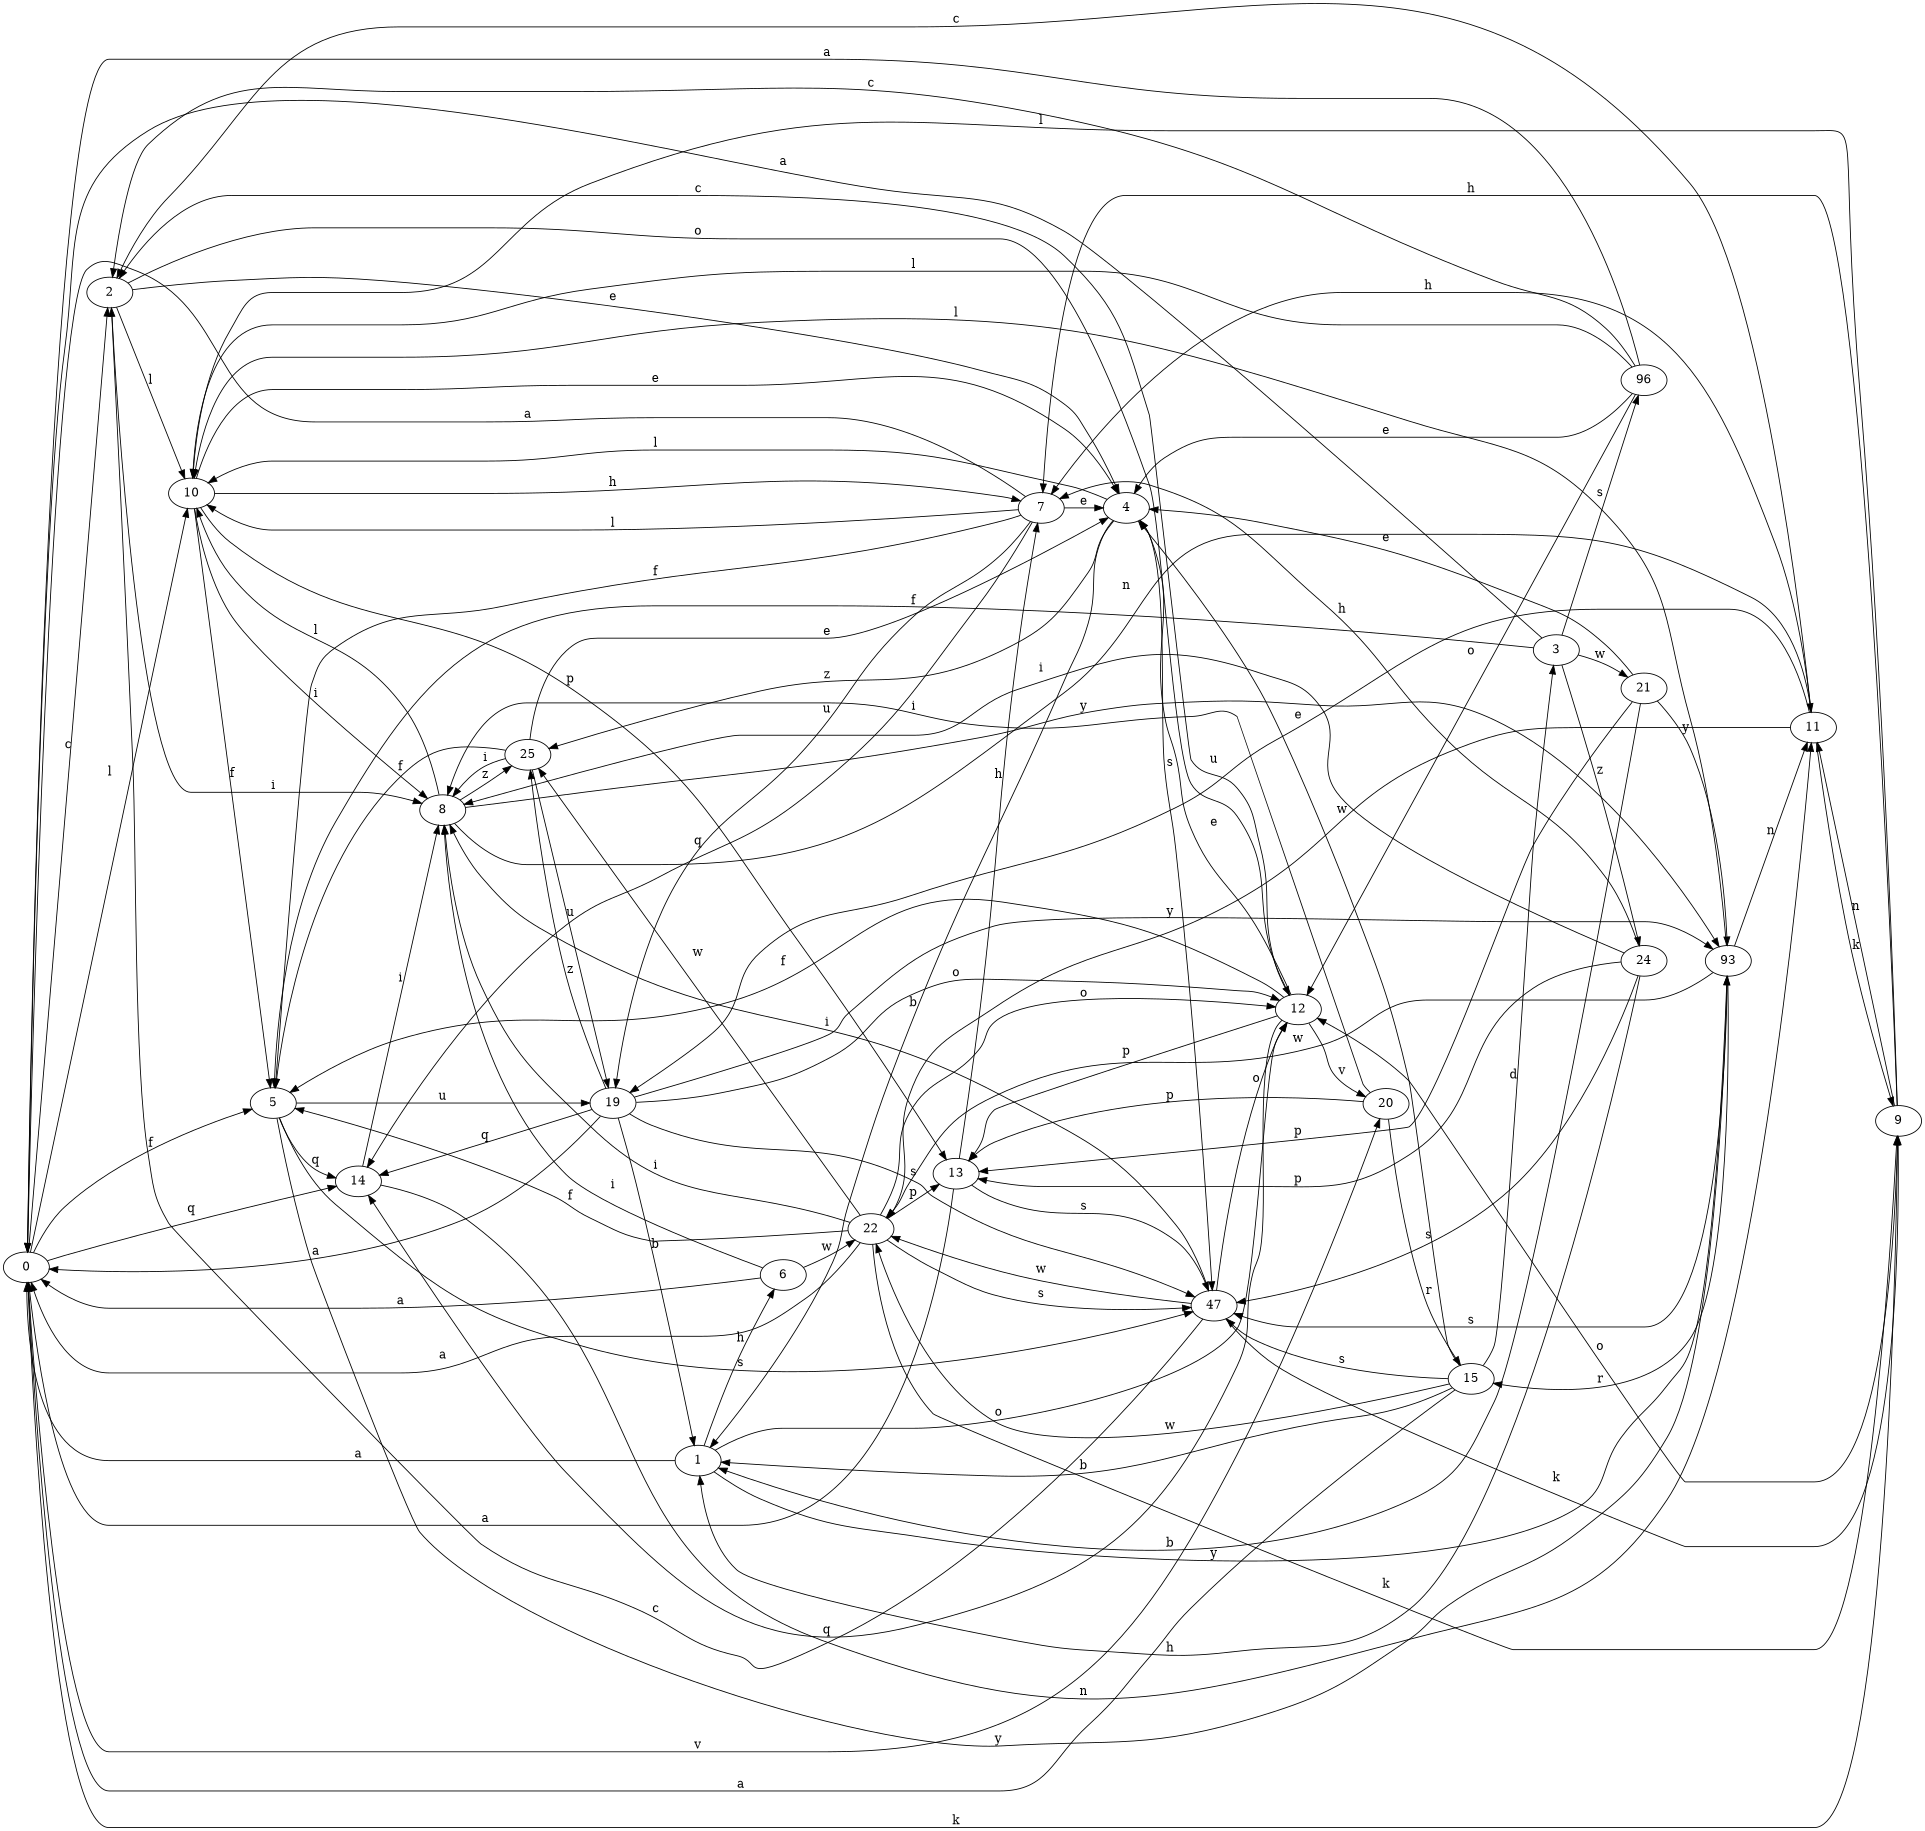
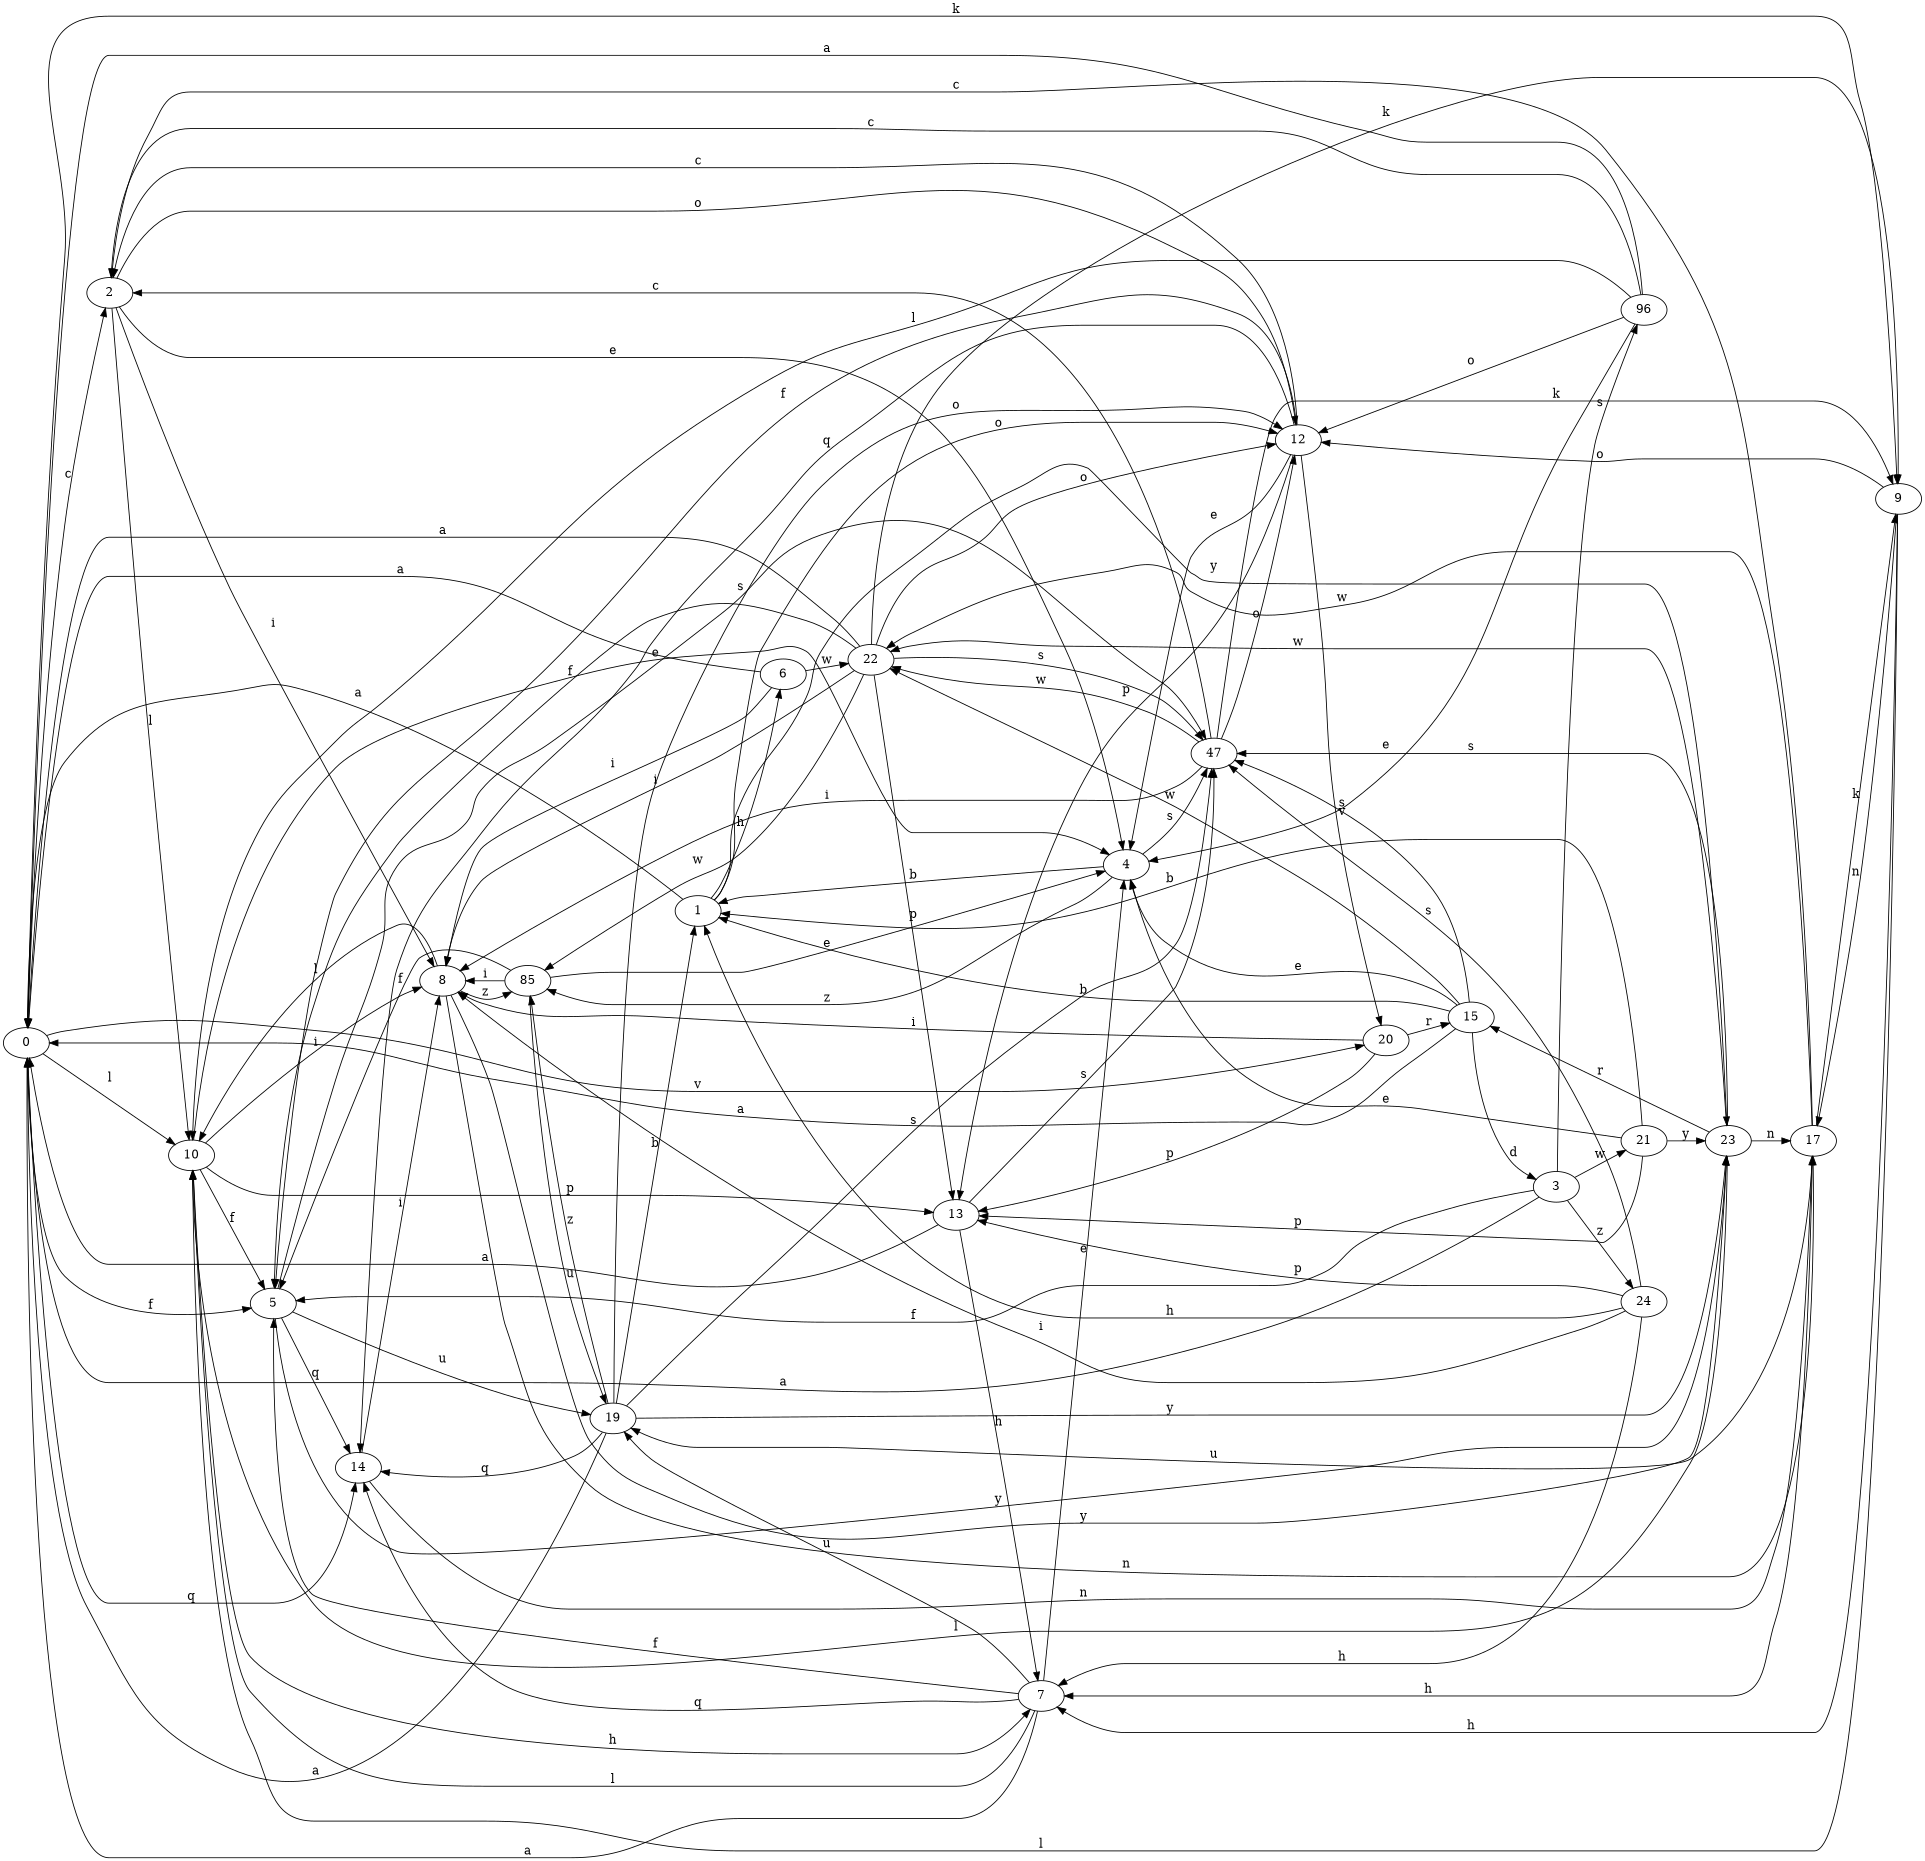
edge "4" -> "10": removed, label "l"
node "11": label "11" -> "17"
node "25": label "25" -> "85"
node "93": label "93" -> "23"
